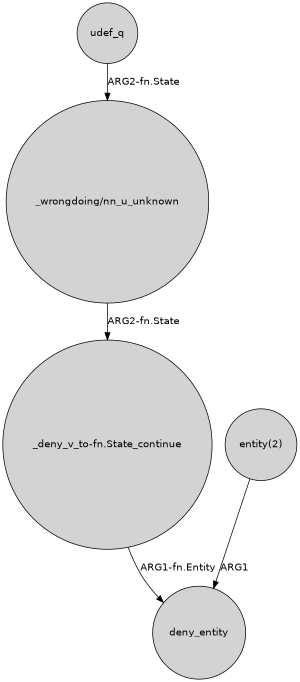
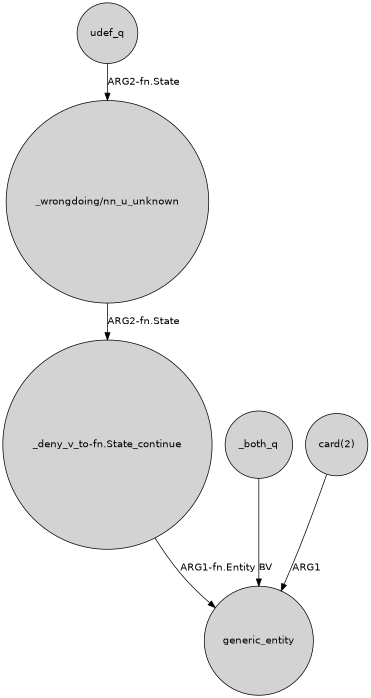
node "_both_q": added
node "entity(2)": label "entity(2)" -> "card(2)"
node "deny_entity": label "deny_entity" -> "generic_entity"
